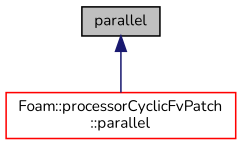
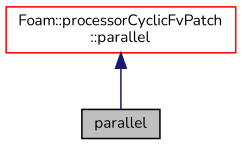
edge "Foam::processorCyclicFvPatch ::parallel" -> "parallel": reversed
